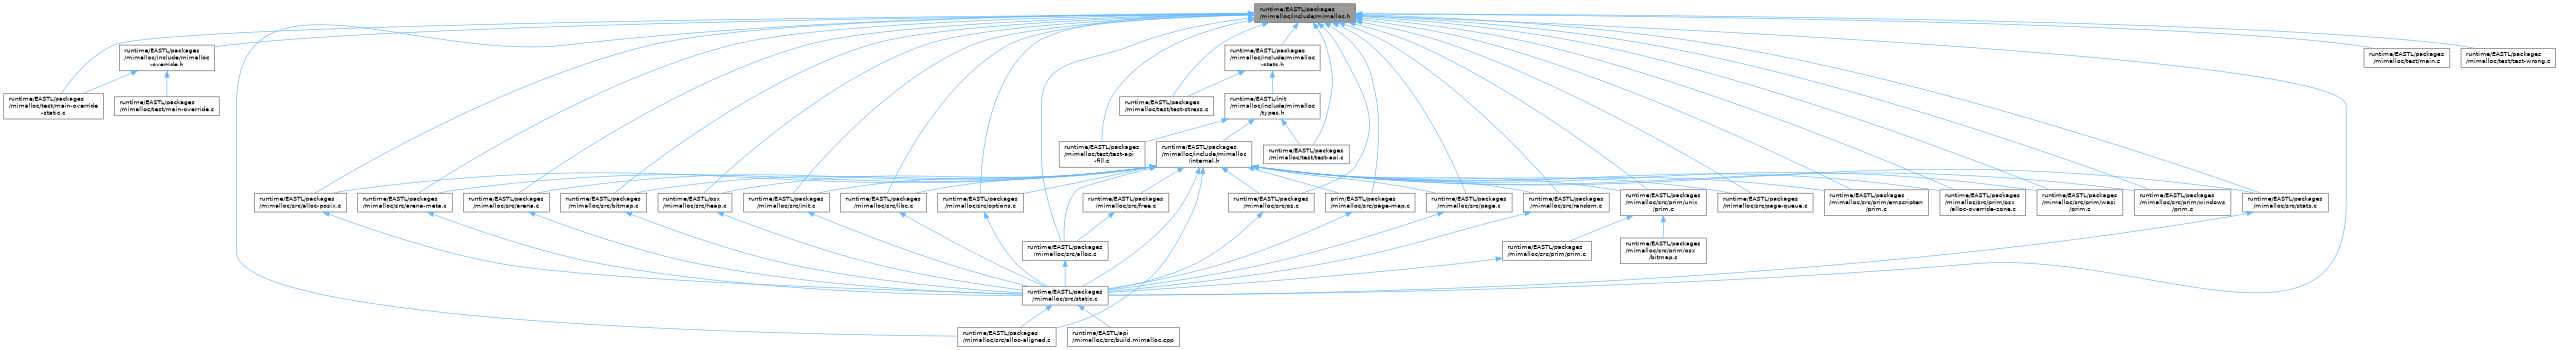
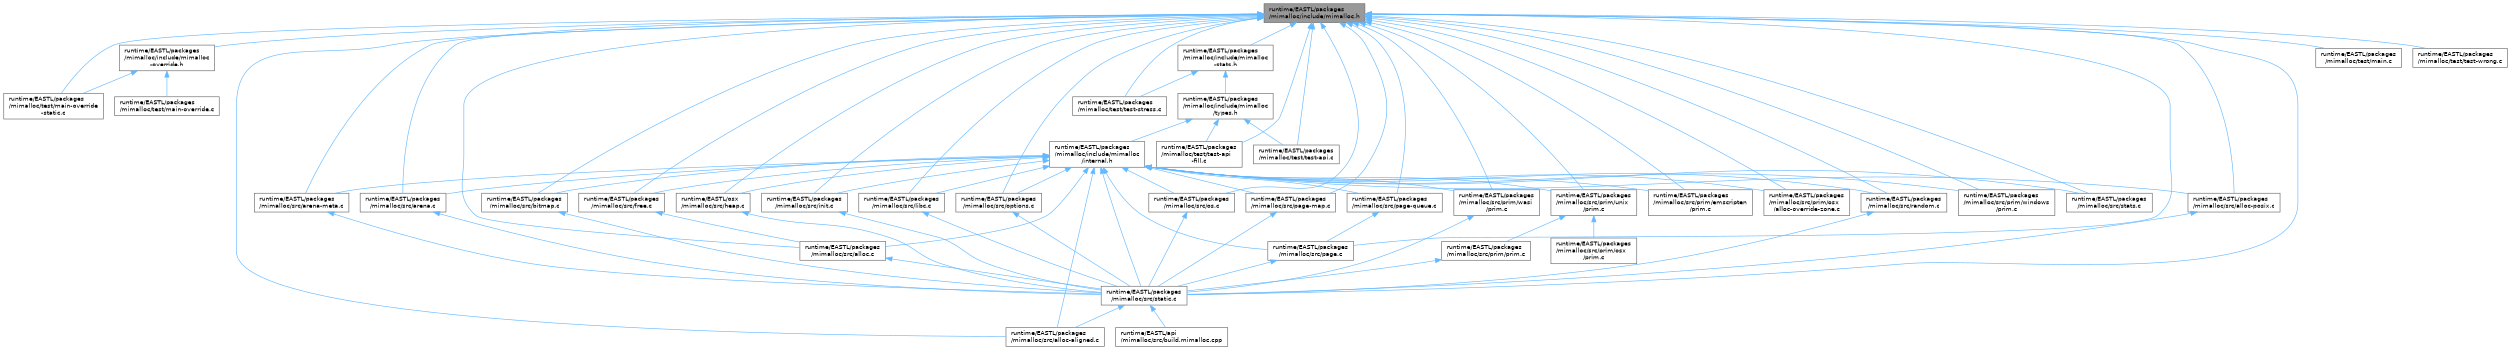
edge "runtime/EASTL/packages /mimalloc/src/free.c" -> "runtime/EASTL/packages /mimalloc/include/mimalloc.h": added
node "runtime/EASTL/init /mimalloc/include/mimalloc /types.h": label "runtime/EASTL/init /mimalloc/include/mimalloc /types.h" -> "runtime/EASTL/packages /mimalloc/include/mimalloc /types.h"
node "prim/EASTL/packages /mimalloc/src/page-map.c": label "prim/EASTL/packages /mimalloc/src/page-map.c" -> "runtime/EASTL/packages /mimalloc/src/page-map.c"
edge "runtime/EASTL/packages /mimalloc/src/page.c" -> "runtime/EASTL/packages /mimalloc/src/page-queue.c": added
node "runtime/EASTL/packages /mimalloc/src/prim/osx /bitmap.c": label "runtime/EASTL/packages /mimalloc/src/prim/osx /bitmap.c" -> "runtime/EASTL/packages /mimalloc/src/prim/osx /prim.c"
edge "runtime/EASTL/packages /mimalloc/src/static.c" -> "runtime/EASTL/packages /mimalloc/src/stats.c": now "runtime/EASTL/packages /mimalloc/src/static.c" -> "runtime/EASTL/packages /mimalloc/src/prim/wasi /prim.c"
